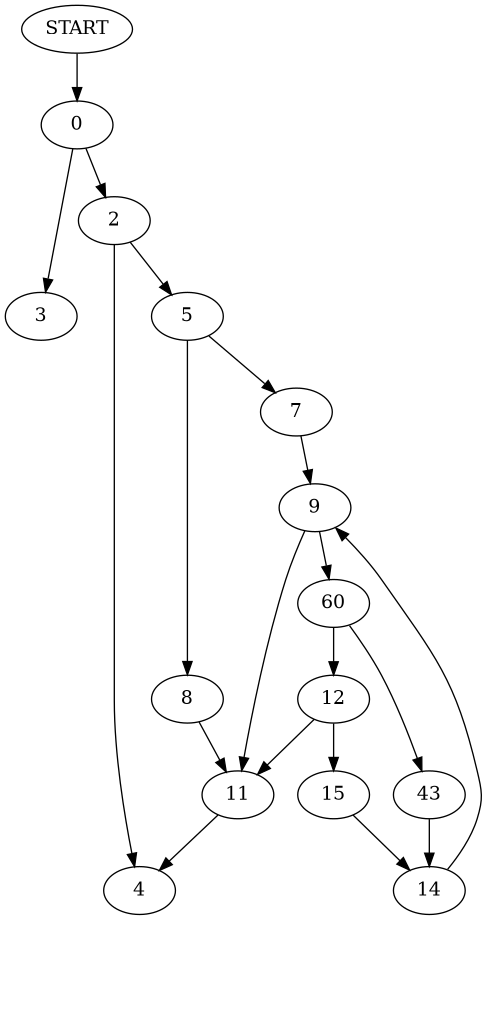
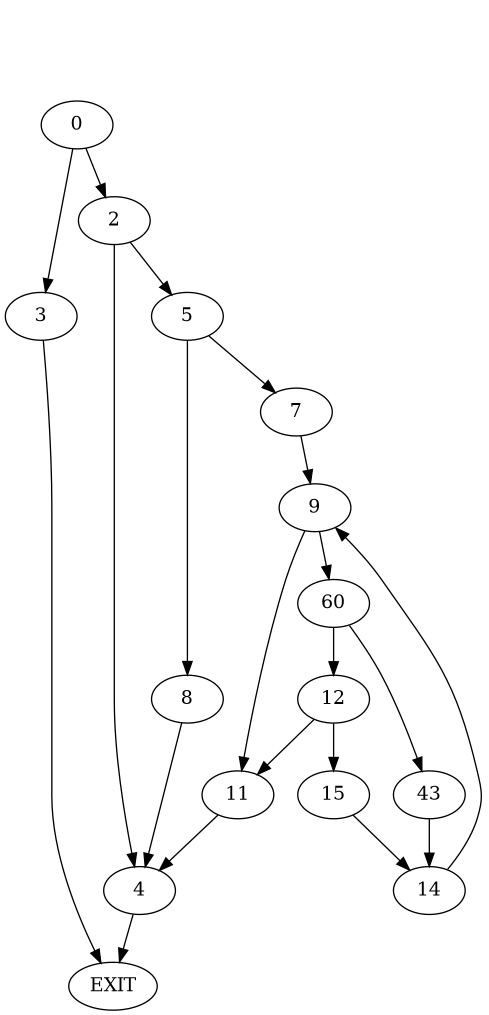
node "START": removed
edge "8" -> "11": now "8" -> "4"
node "EXIT": added
